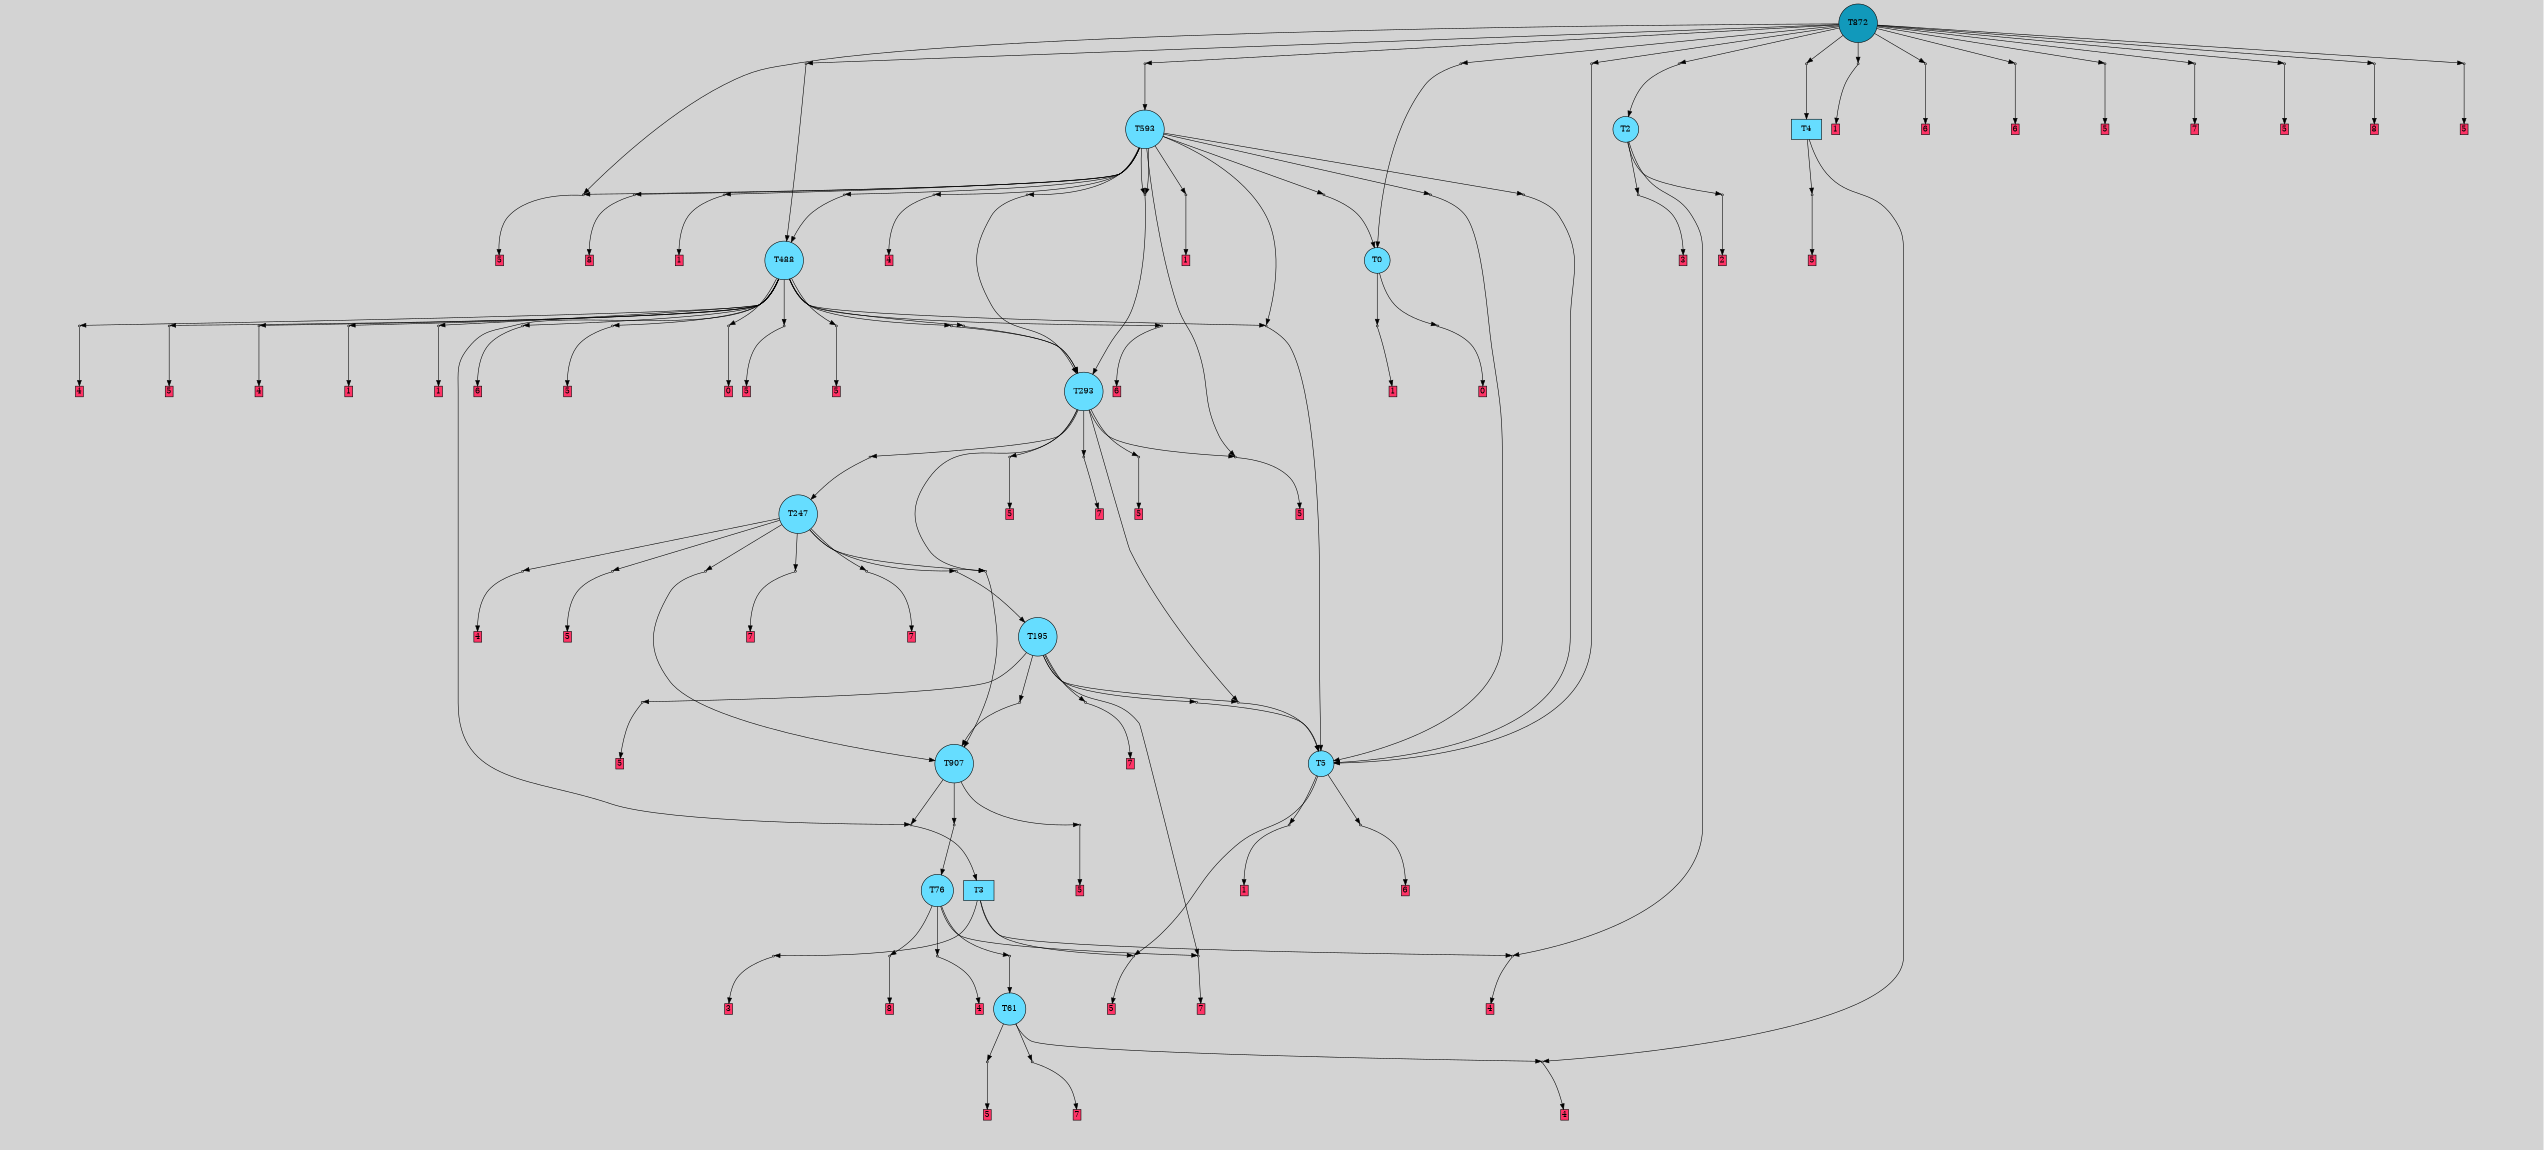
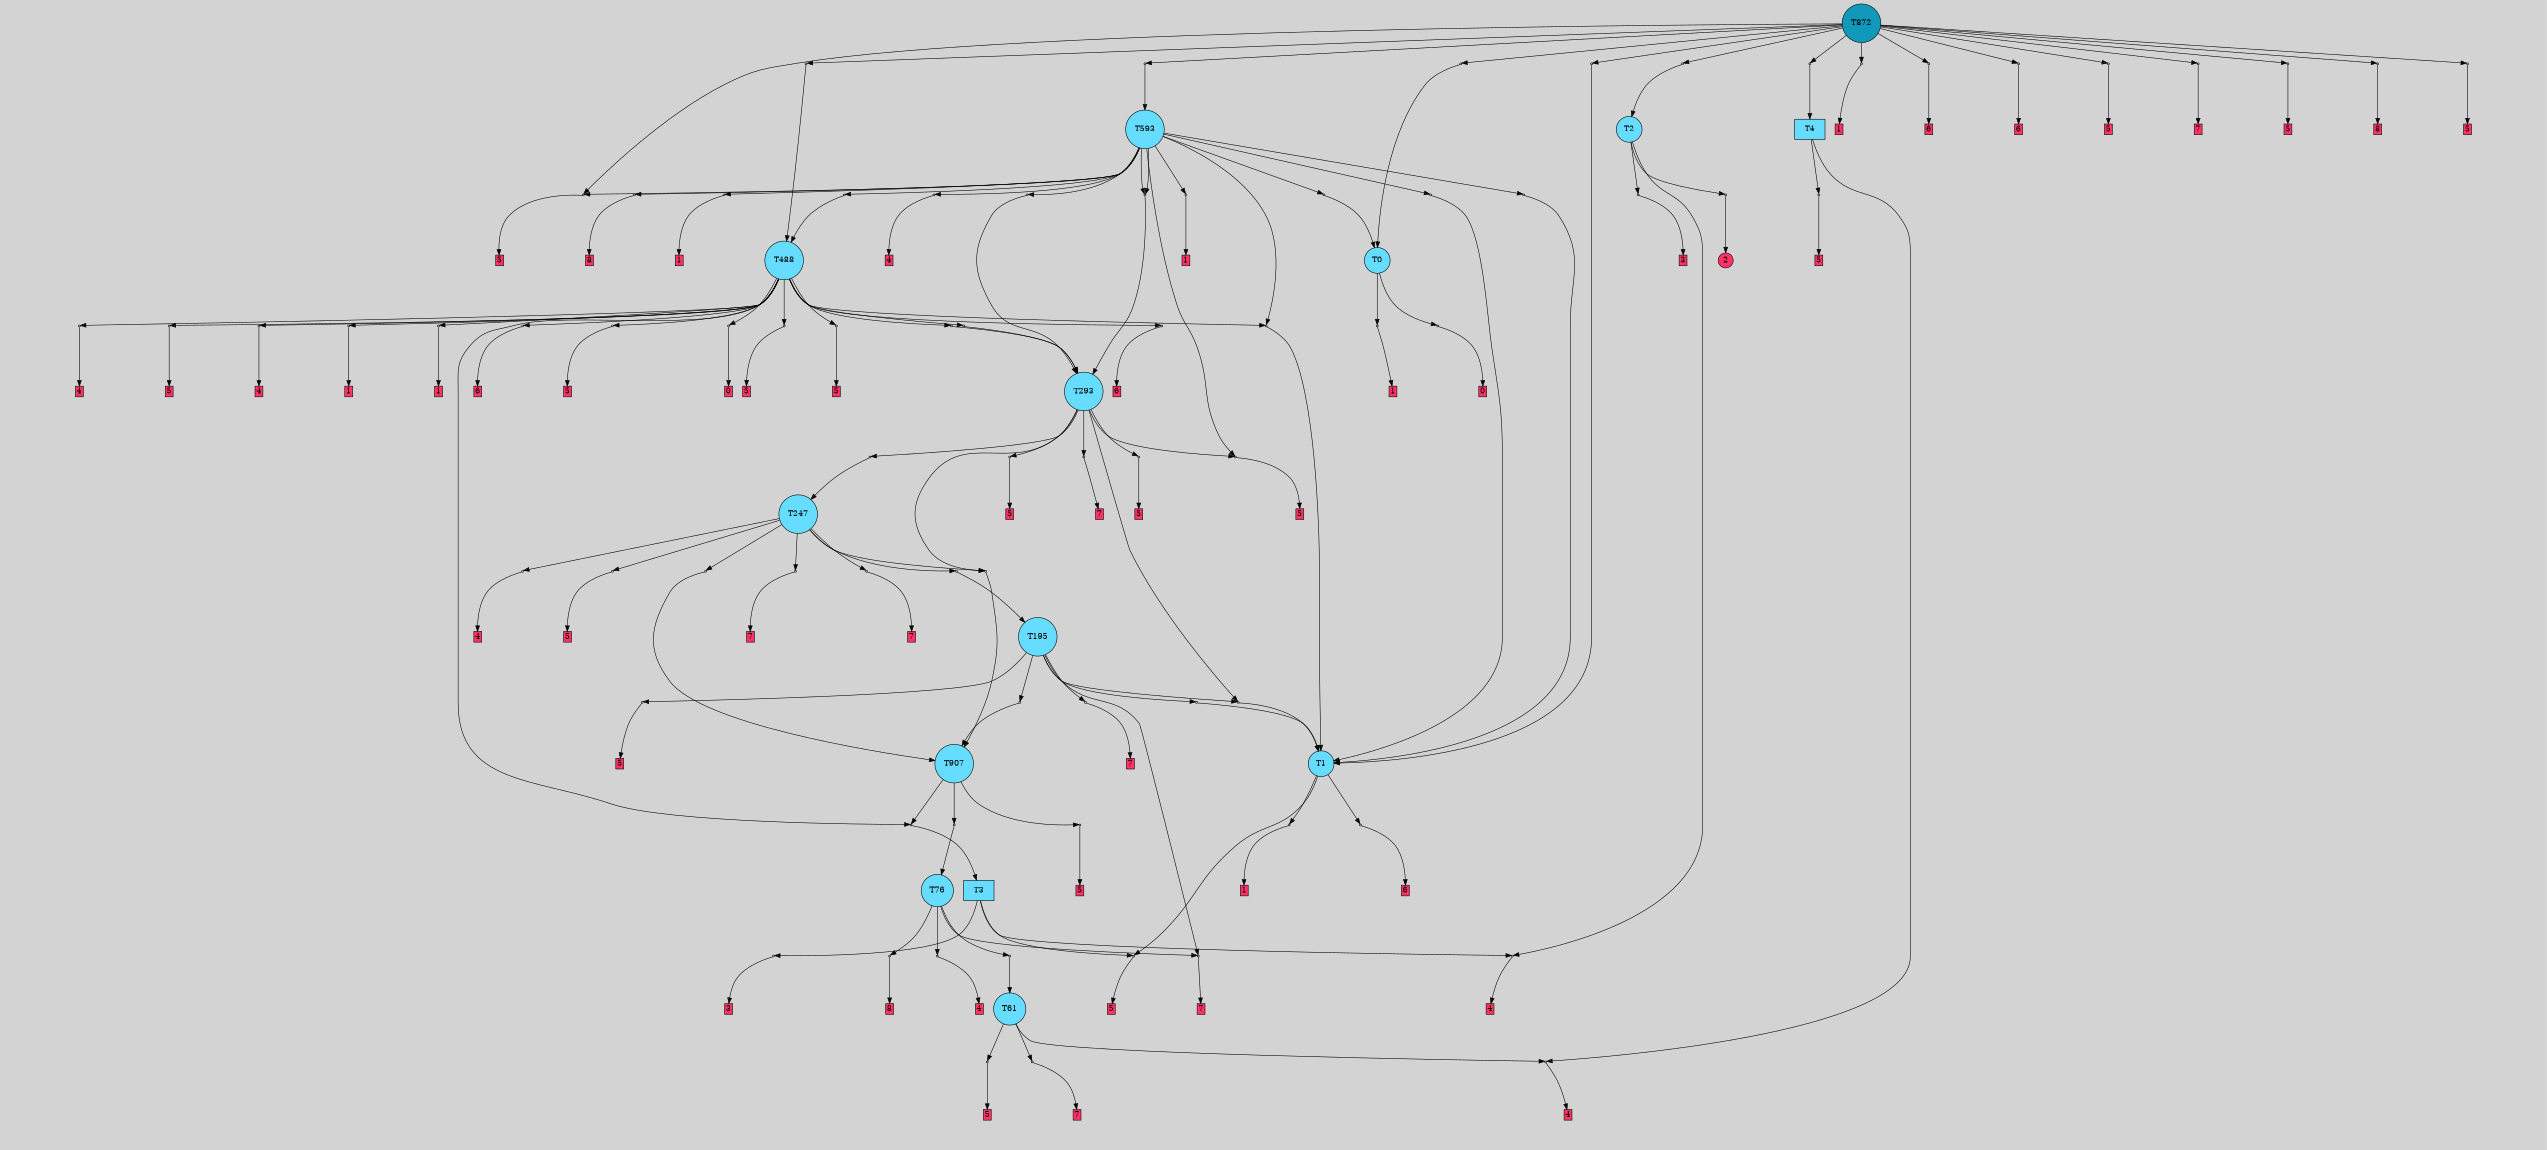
node "2": shape box -> circle
node "T5": label "T5" -> "T1"
